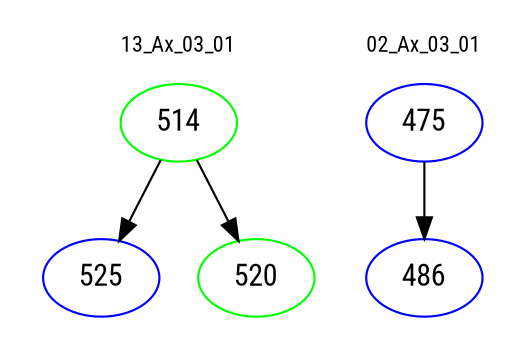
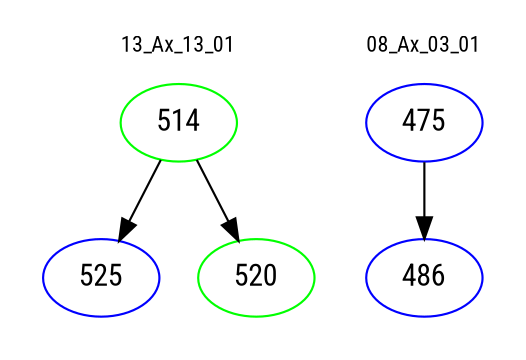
cluster "13_Ax_03_01": label "13_Ax_03_01" -> "13_Ax_13_01"
cluster "02_Ax_03_01": label "02_Ax_03_01" -> "08_Ax_03_01"
